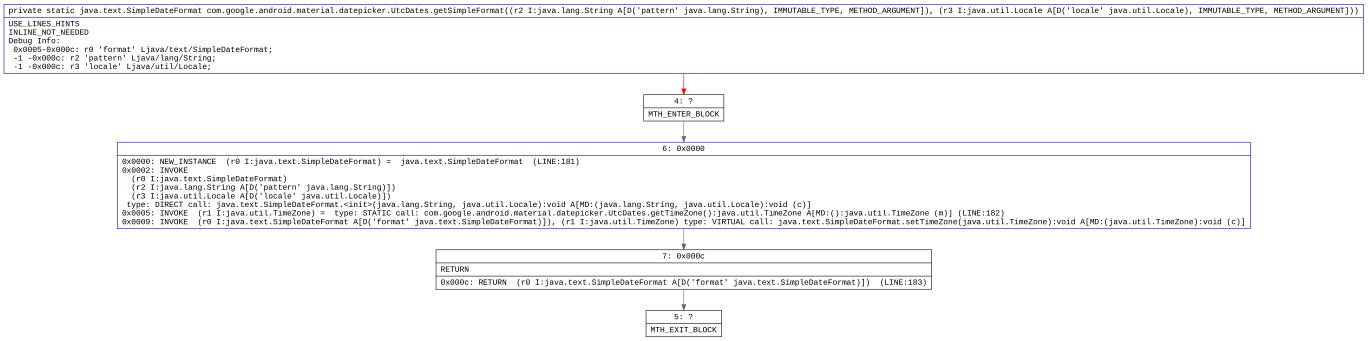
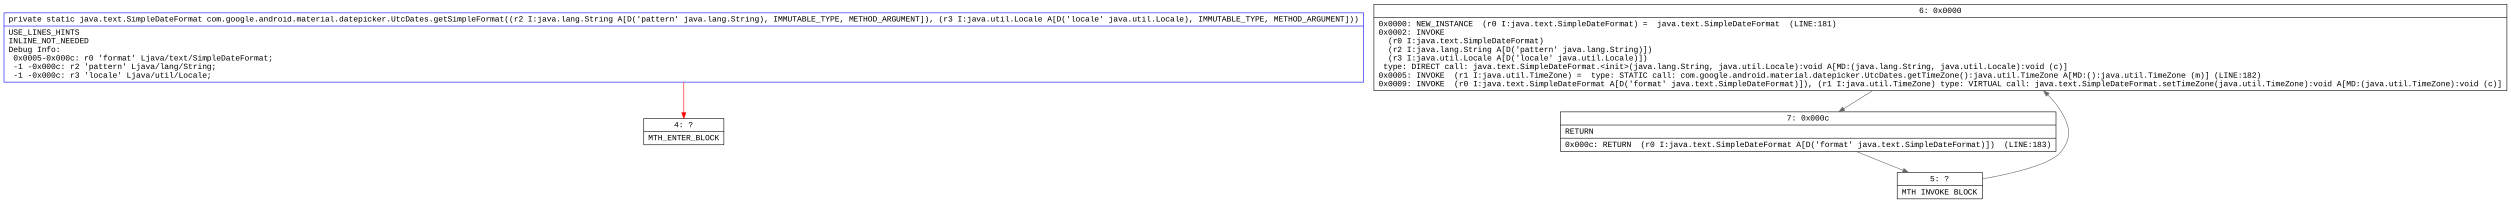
edge "4: ?" -> "6: 0x0000": now "5: ?" -> "6: 0x0000"
node "6: 0x0000": color blue -> black
node "5: ?": text "MTH_EXIT_BLOCK" -> "MTH_INVOKE_BLOCK"
